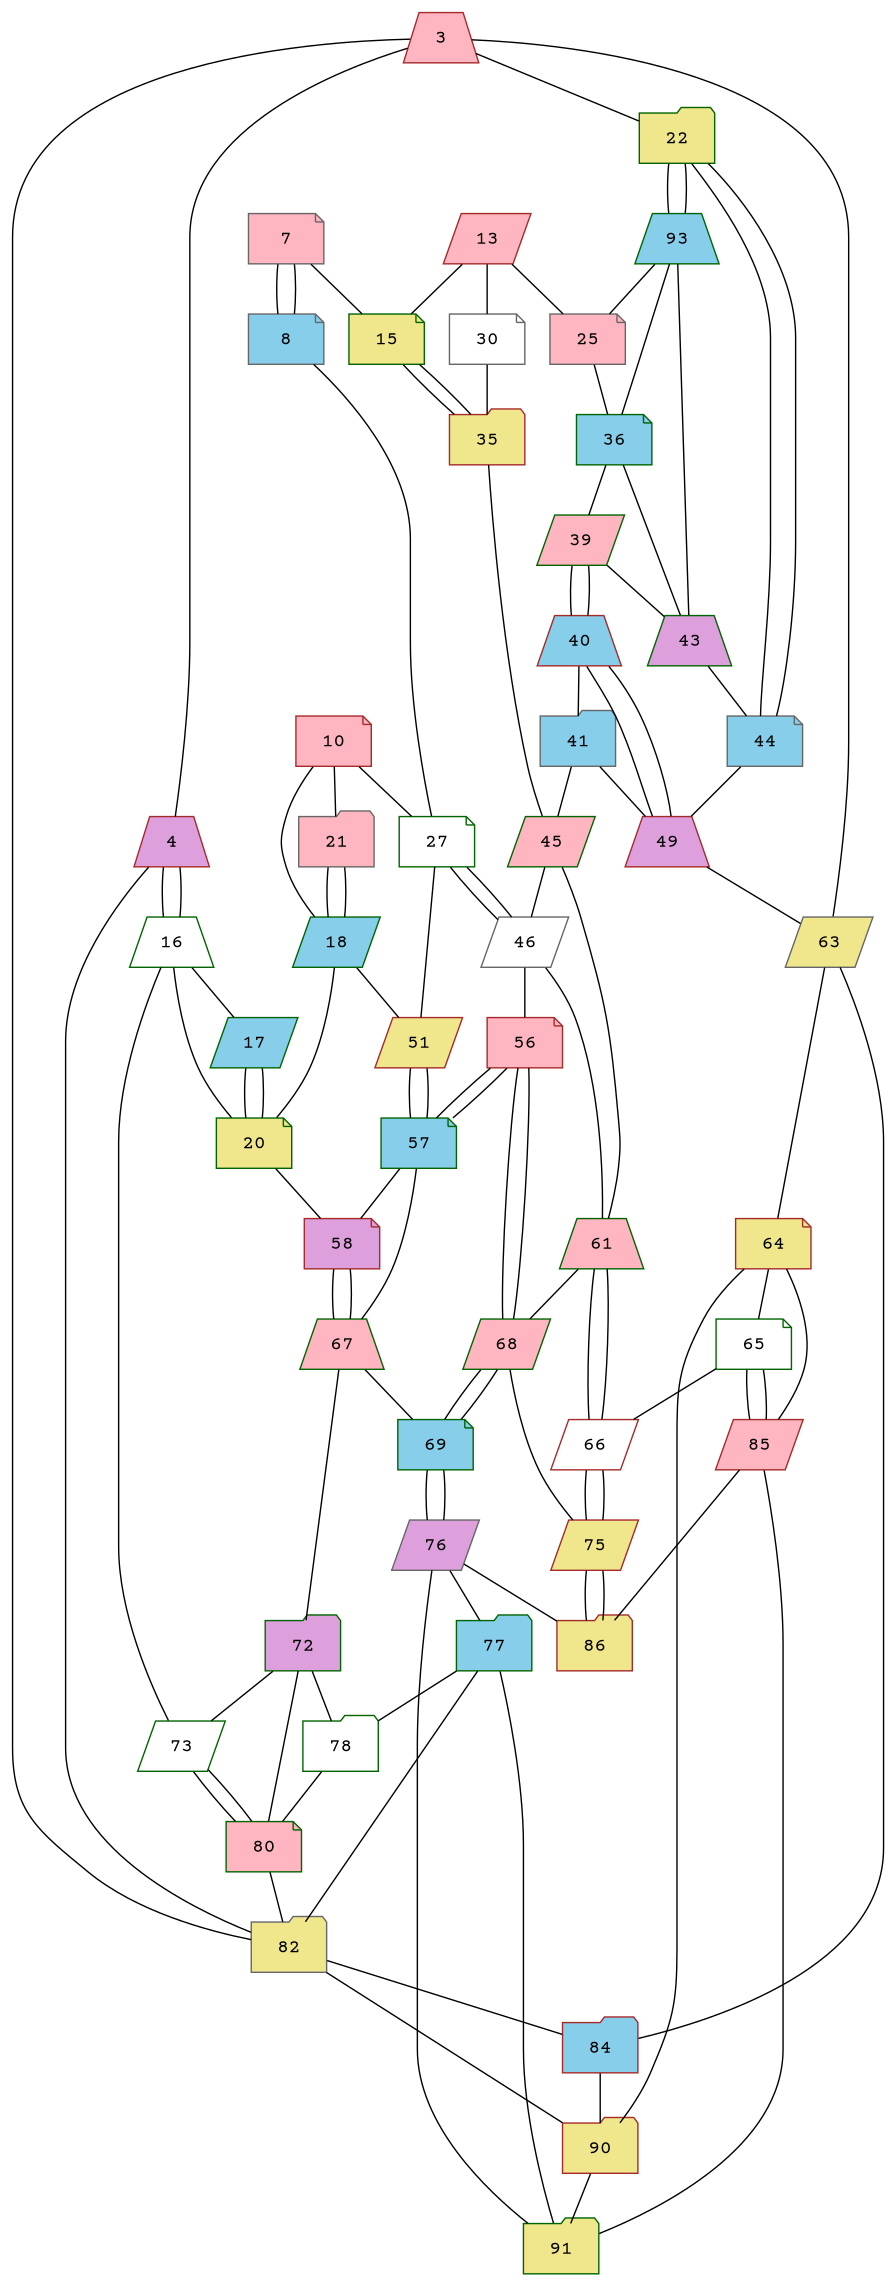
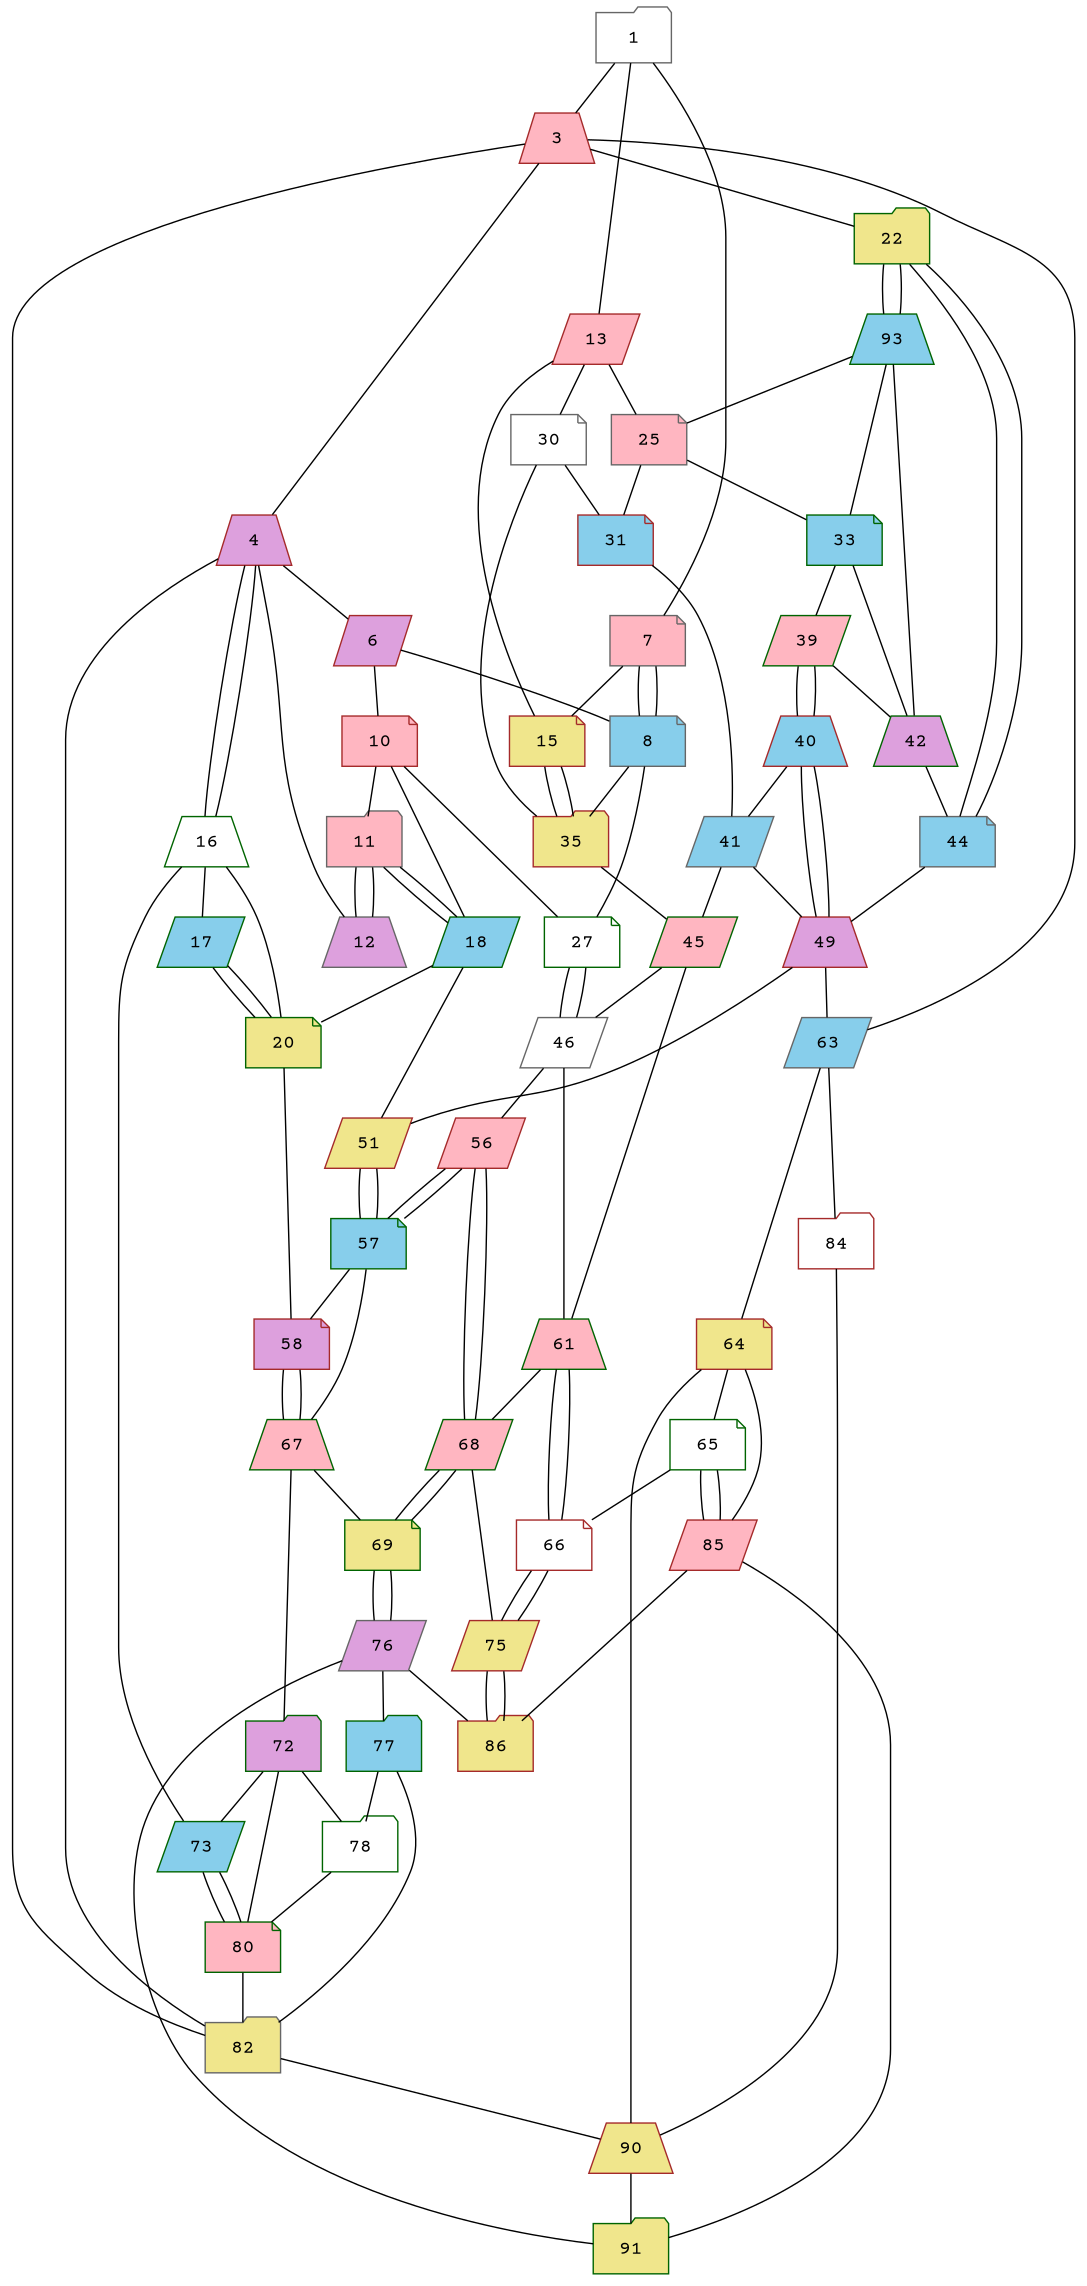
node "1": added
node "15": color darkgreen -> brown
node "36": label "36" -> "33"
node "31": added
node "6": added
node "43": label "43" -> "42"
node "41": shape folder -> parallelogram
edge "8" -- "35": added
node "21": label "21" -> "11"
node "12": added
edge "27" -- "51": now "49" -- "51"
node "63": fillcolor khaki -> skyblue
node "56": shape note -> parallelogram
node "69": fillcolor skyblue -> khaki
node "66": shape parallelogram -> note
node "73": fillcolor white -> skyblue
edge "77" -- "91": removed
edge "82" -- "84": removed
node "84": fillcolor skyblue -> white
node "90": shape folder -> trapezium
